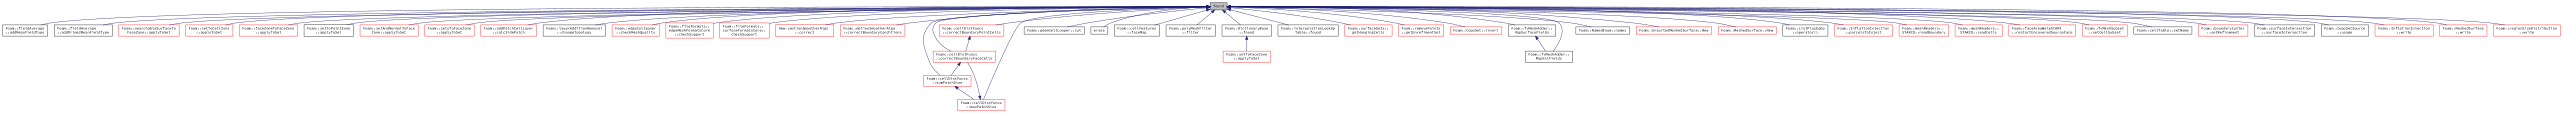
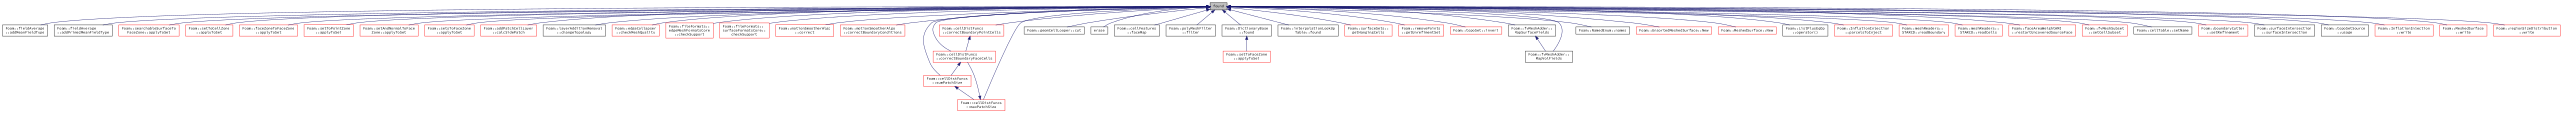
node "Foam::setToPointZone ::applyToSet": color black -> red
node "New::motionSmootherAlgo ::correct": label "New::motionSmootherAlgo ::correct" -> "Foam::motionSmootherAlgo ::correct"
